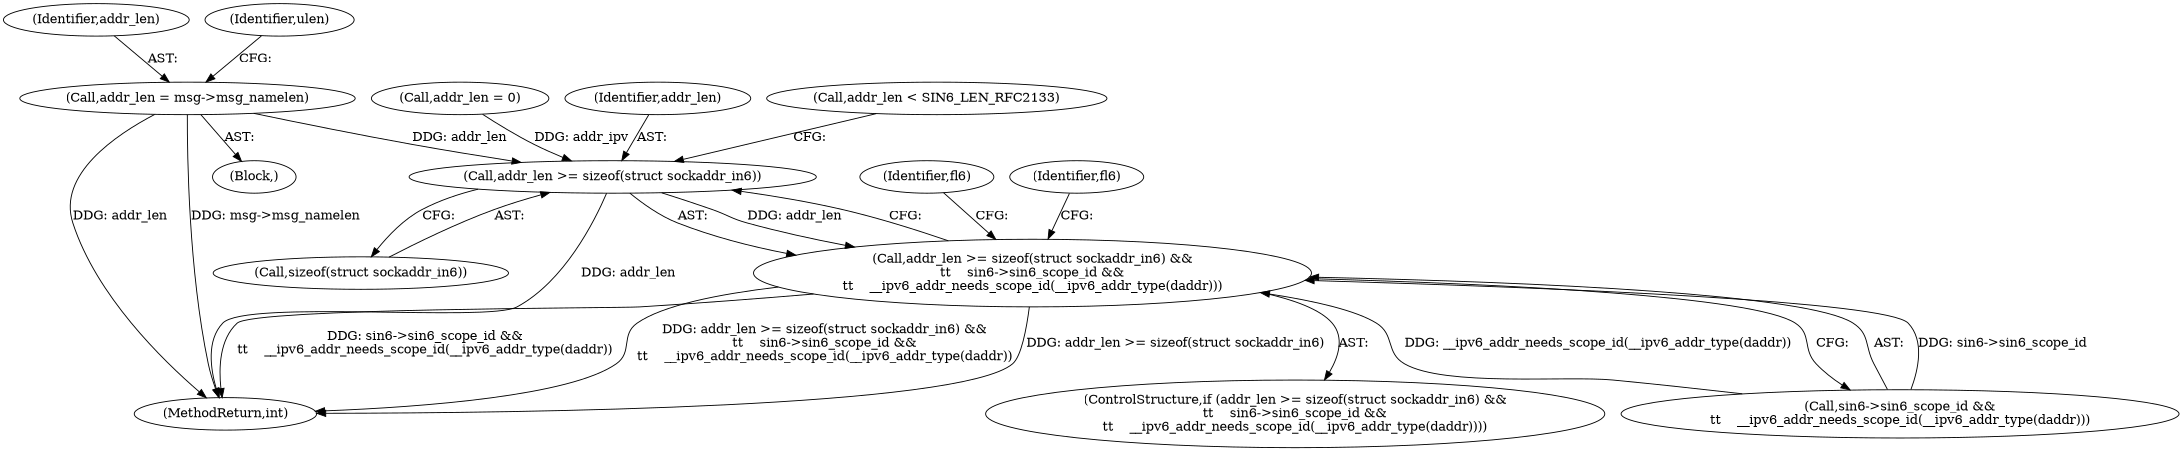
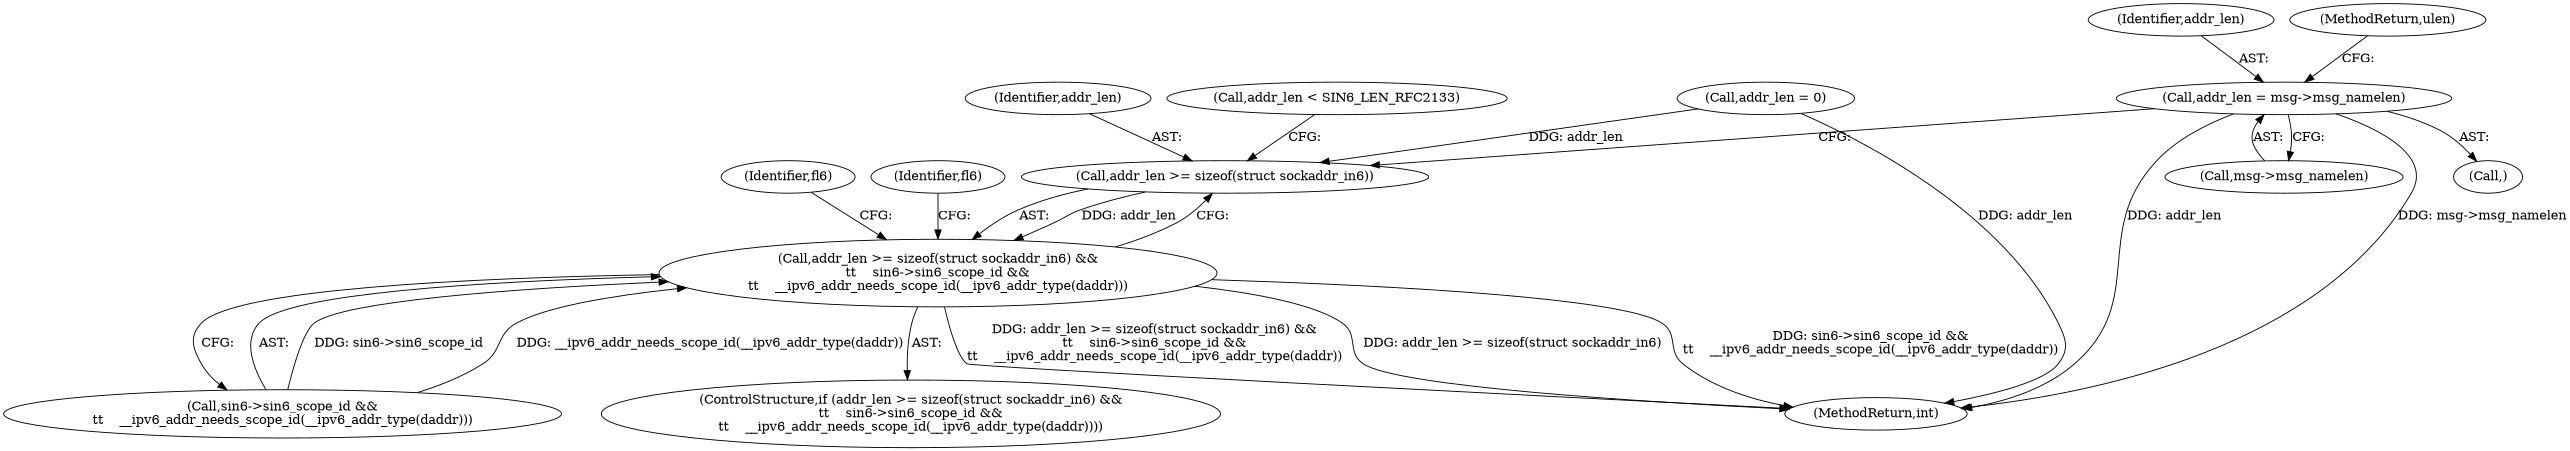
node "(Identifier,ulen)": label "(Identifier,ulen)" -> "(MethodReturn,ulen)"
edge "(Call,addr_len = msg->msg_namelen)" -> "(Call,addr_len >= sizeof(struct sockaddr_in6))": label "DDG: addr_len" -> "CFG: "
edge "(Call,addr_len = 0)" -> "(Call,addr_len >= sizeof(struct sockaddr_in6))": label "DDG: addr_ipv" -> "DDG: addr_len"
node "(Block,)": label "(Block,)" -> "(Call,)"
node "(Call,msg->msg_namelen)": added
node "(Call,sizeof(struct sockaddr_in6))": removed
edge "(Call,addr_len >= sizeof(struct sockaddr_in6))" -> "(MethodReturn,int)": now "(Call,addr_len = 0)" -> "(MethodReturn,int)"
